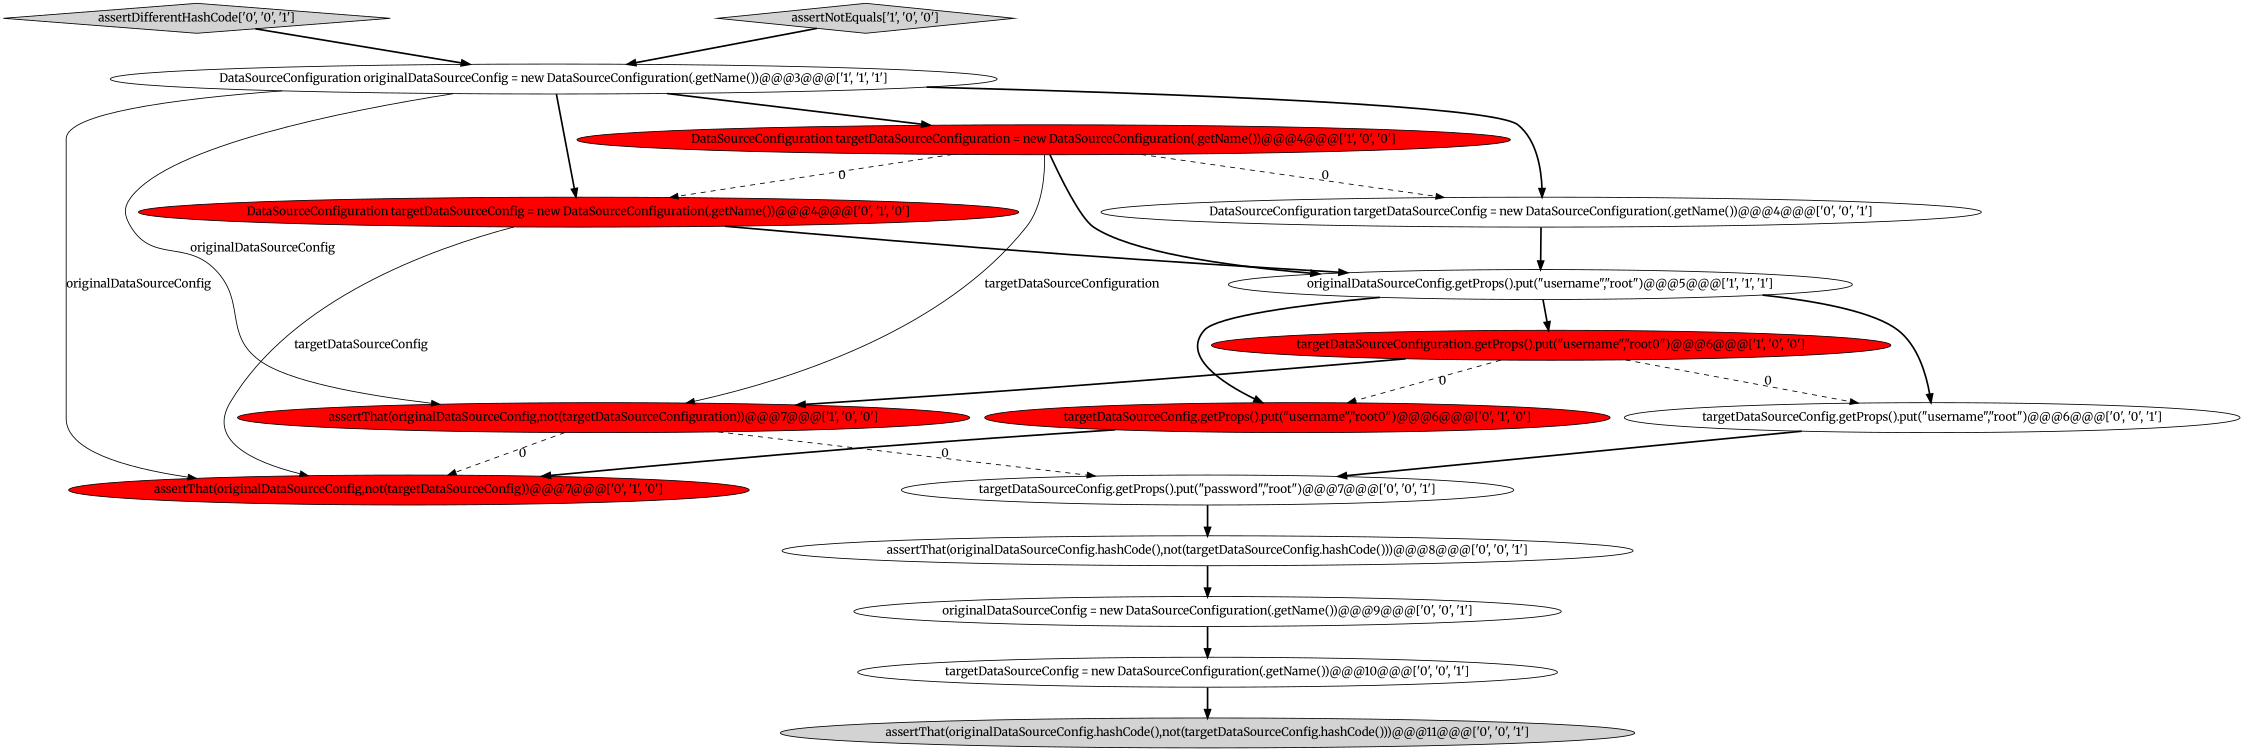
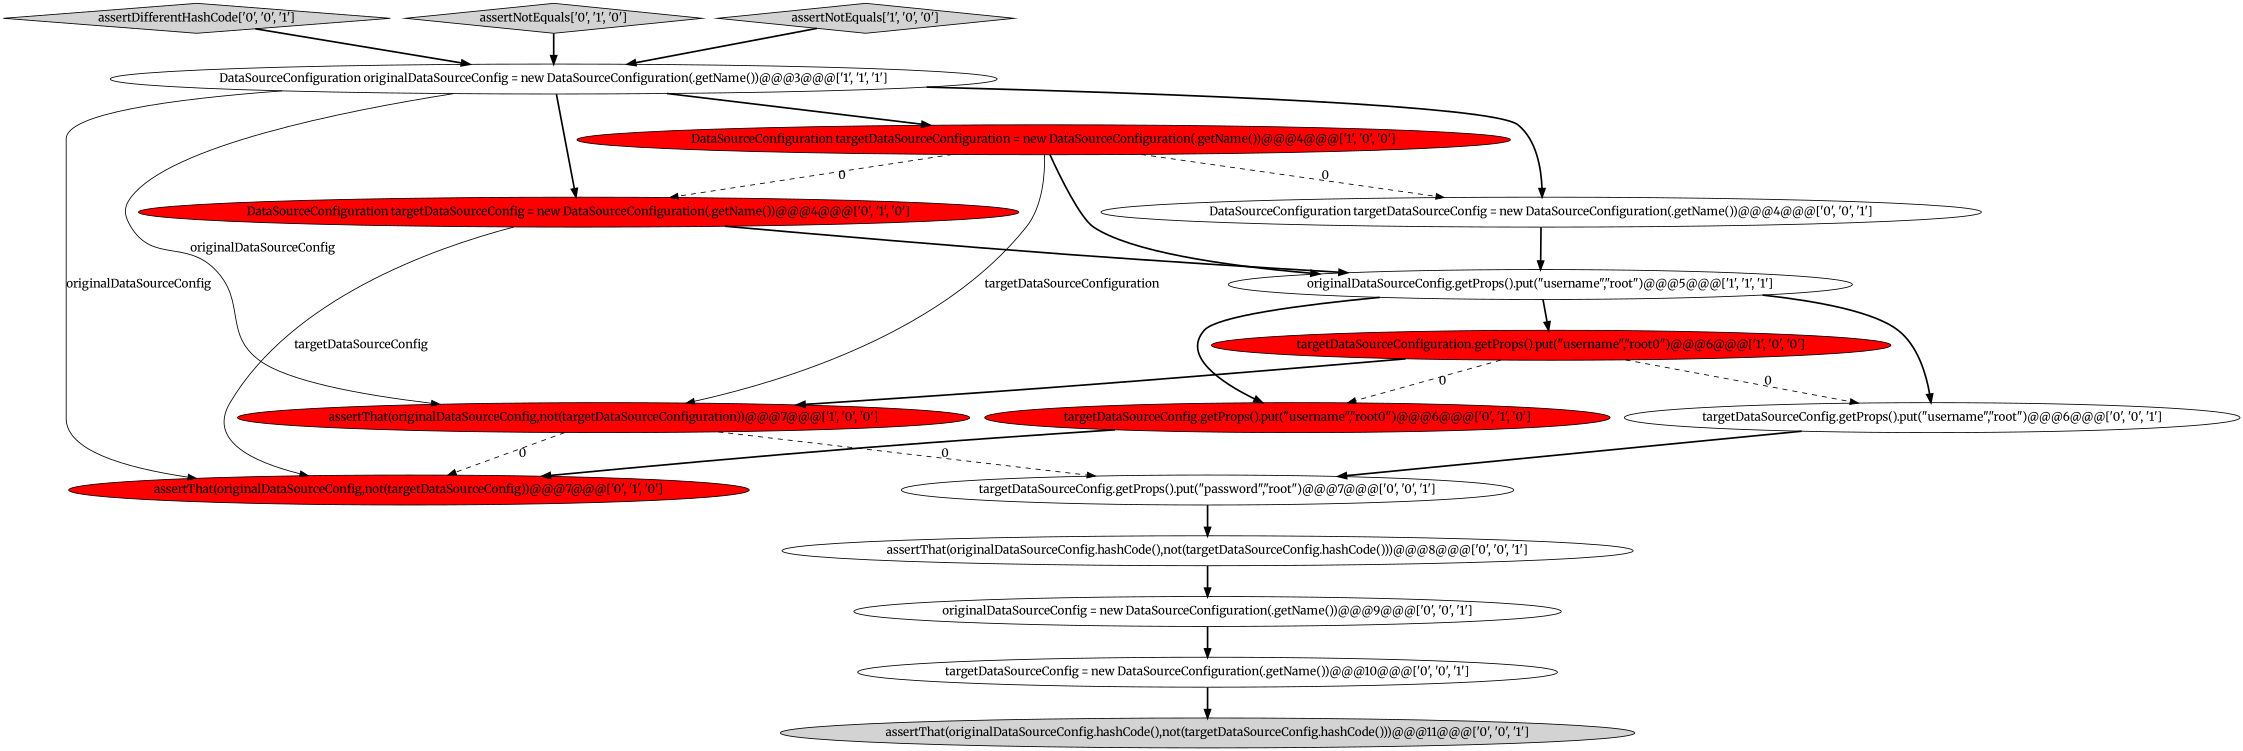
node "assertNotEquals['0', '1', '0']": added
